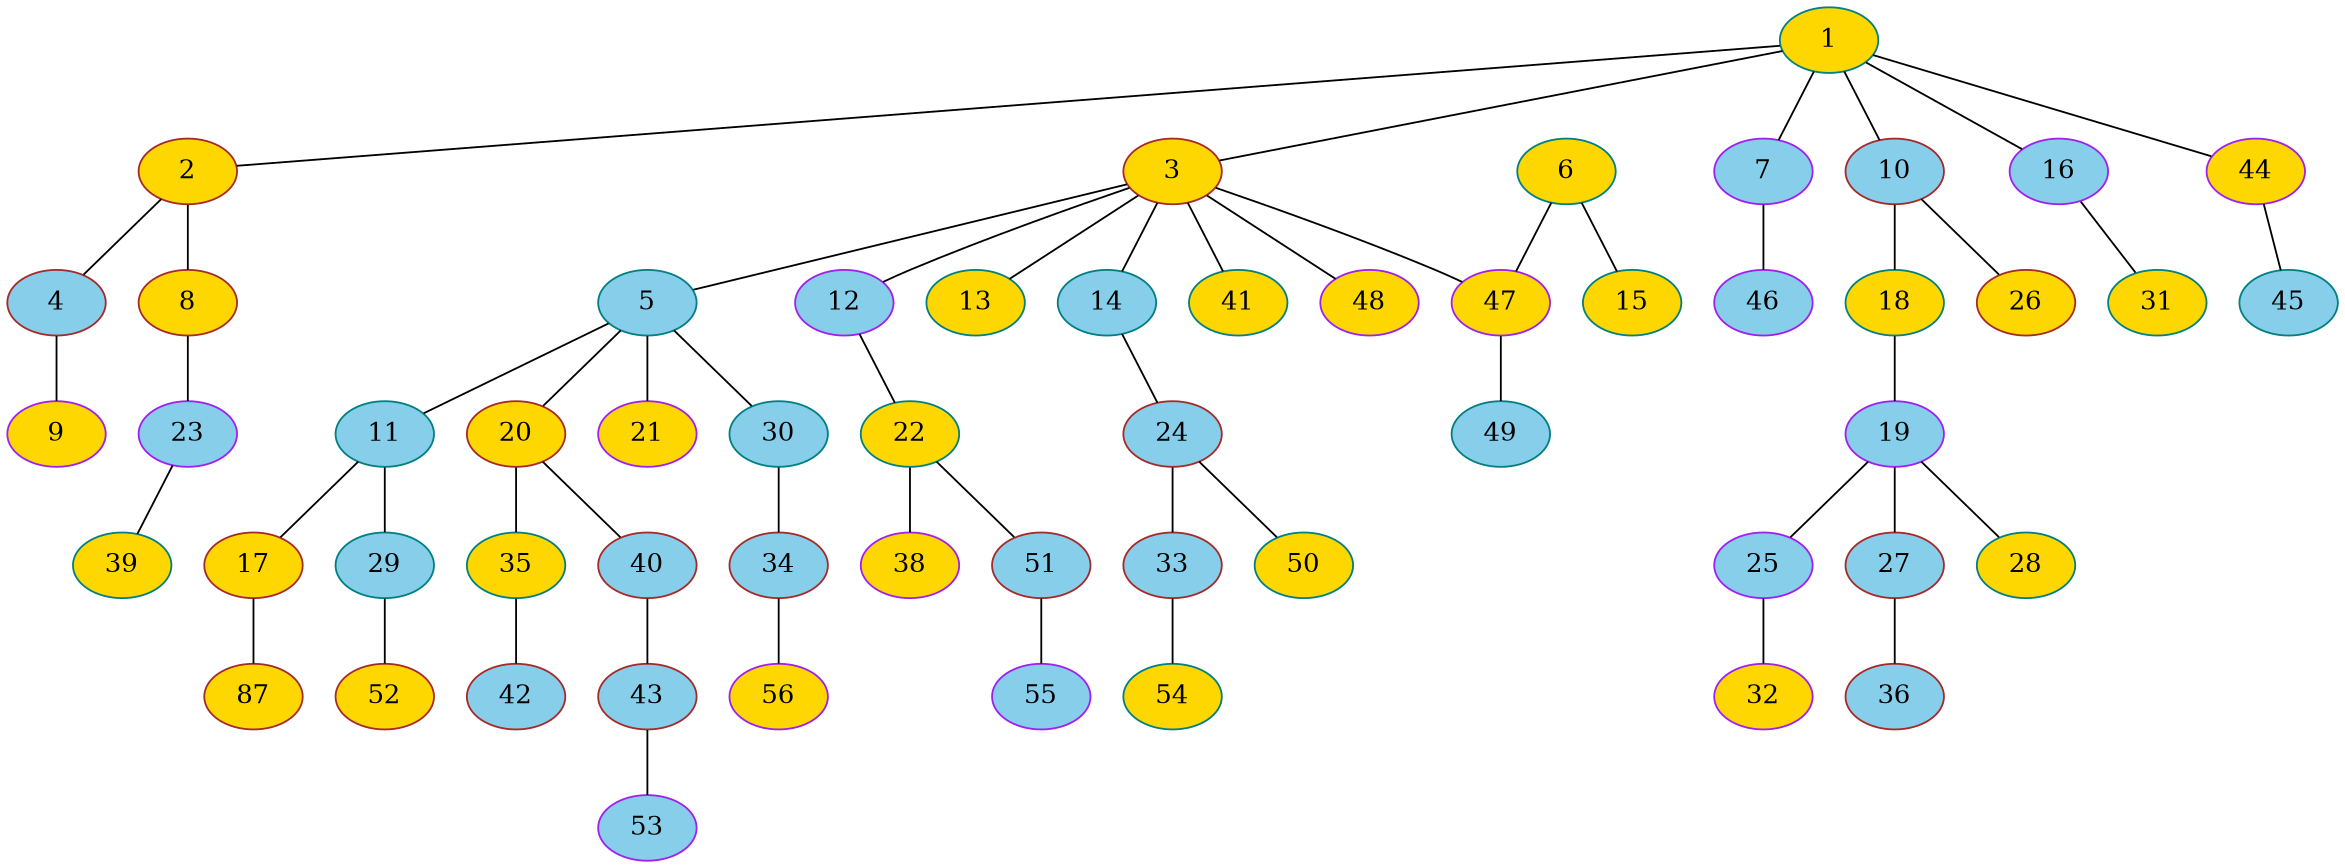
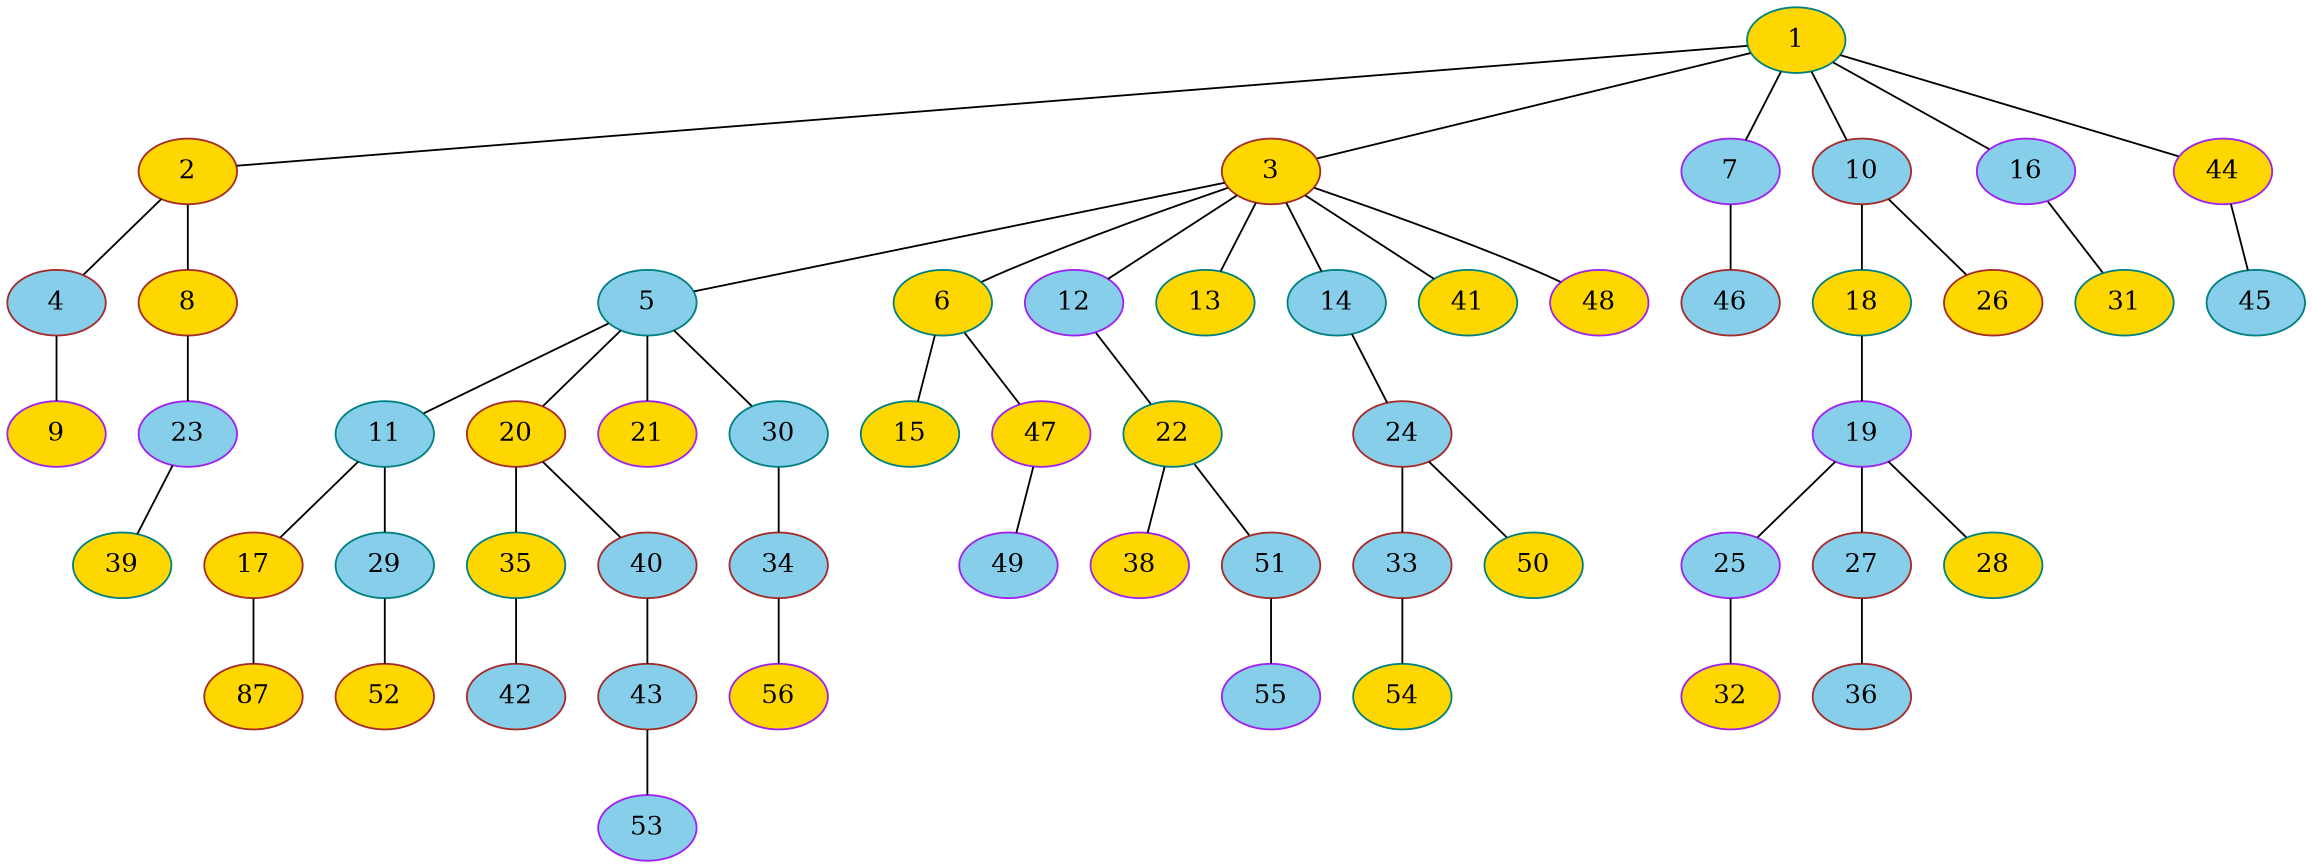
edge "3" -- "47": now "3" -- "6"
node "46": color purple -> brown
node "49": color teal -> purple
